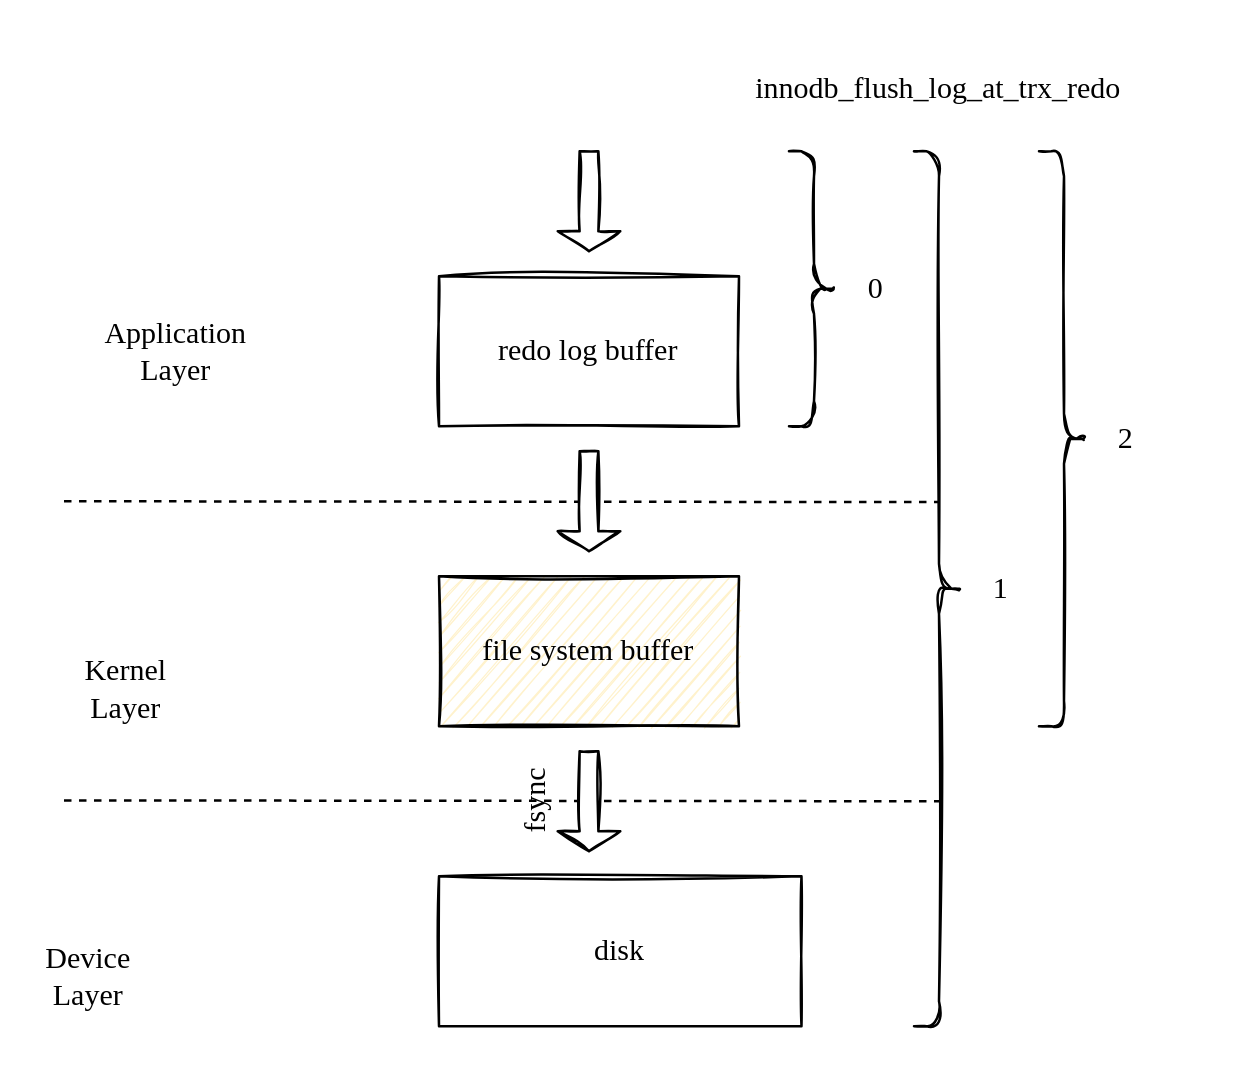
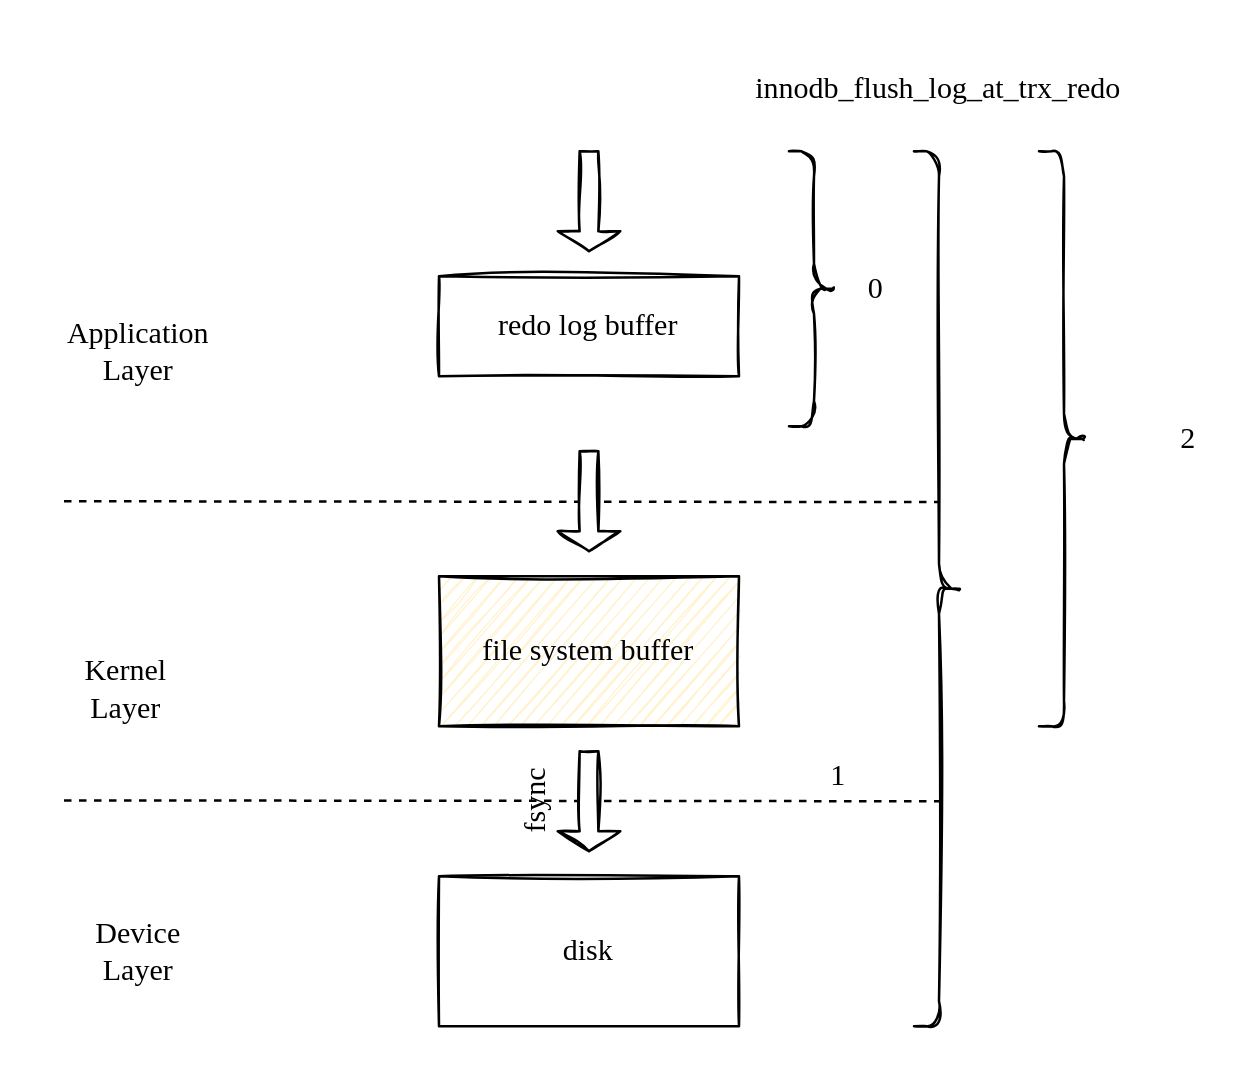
node "Application Layer": moved (176, 351) -> (139, 351)
node "redo log buffer": size 300x150 -> 300x100
node "2": moved (1126, 439) -> (1189, 439)
node "1": moved (1001, 589) -> (839, 776)
node "disk": size 363x150 -> 300x150
node "Device Layer": moved (89, 976) -> (139, 951)
